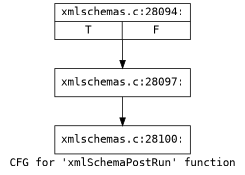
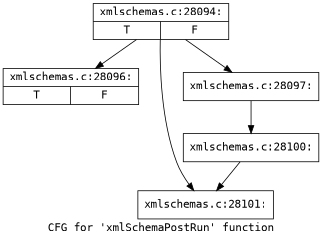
node "xmlschemas.c:28096:": added
node "xmlschemas.c:28101:": added
